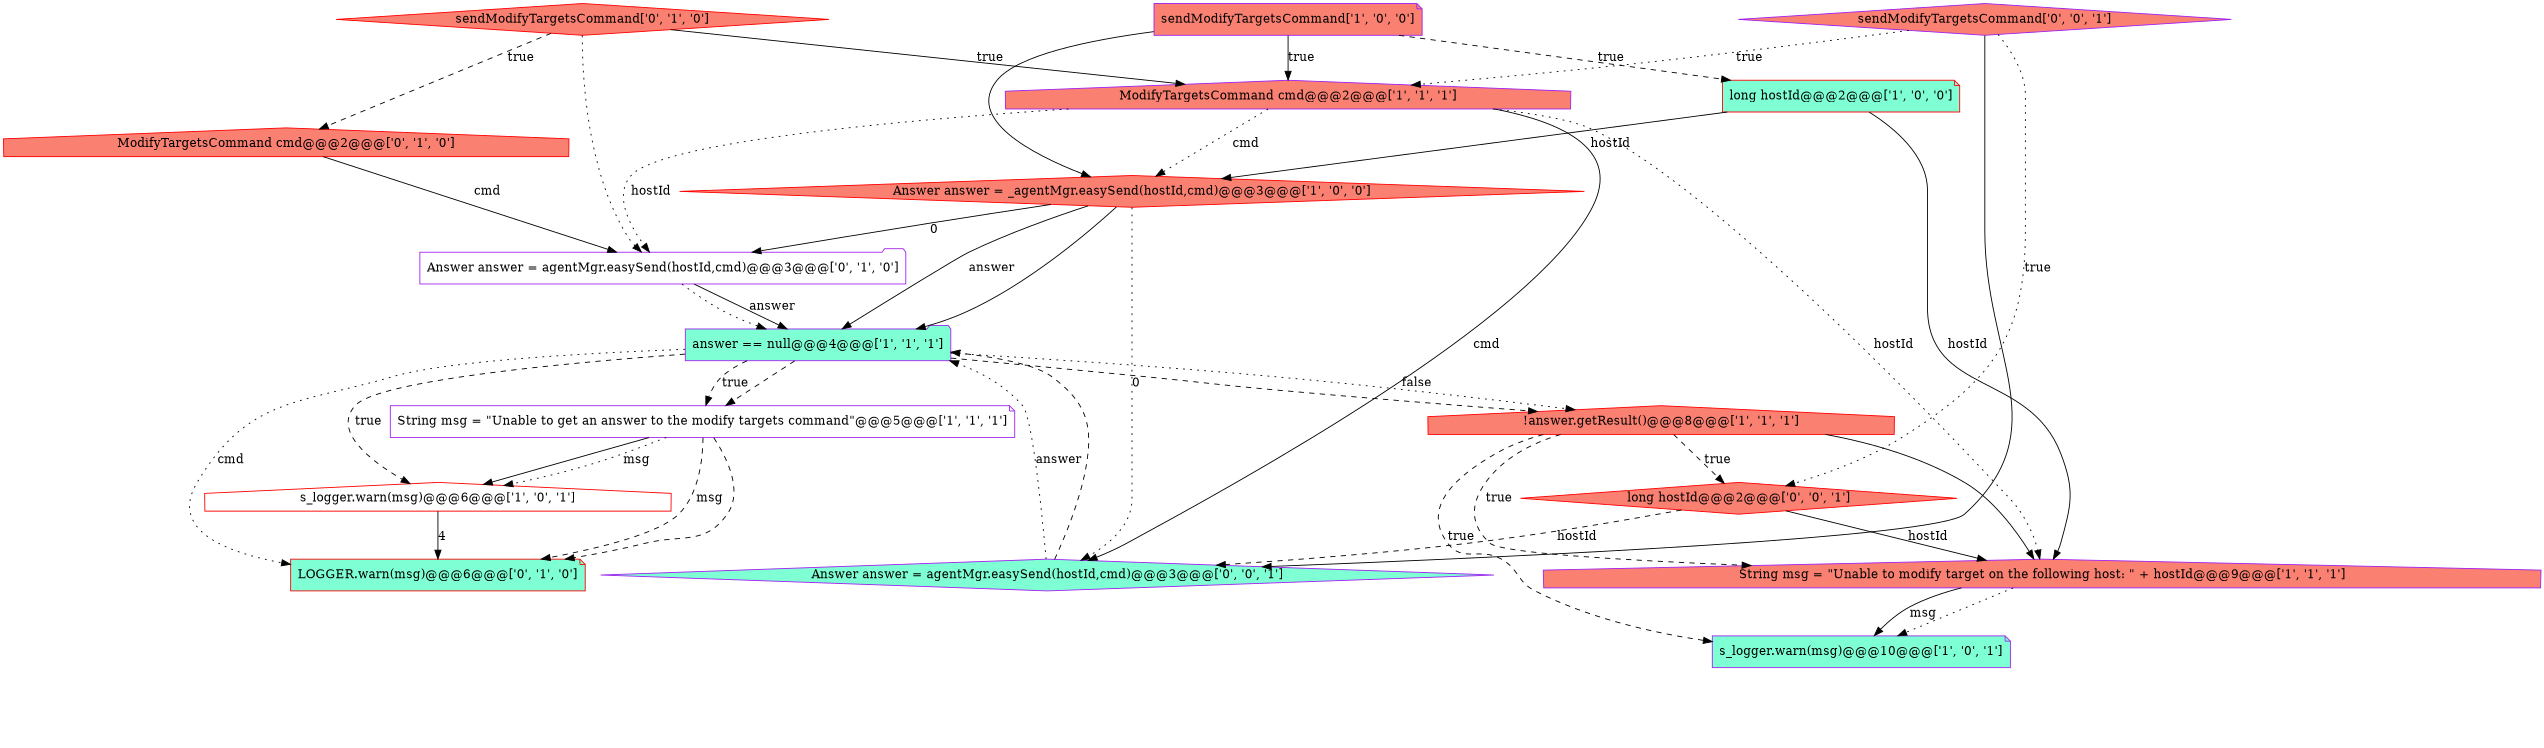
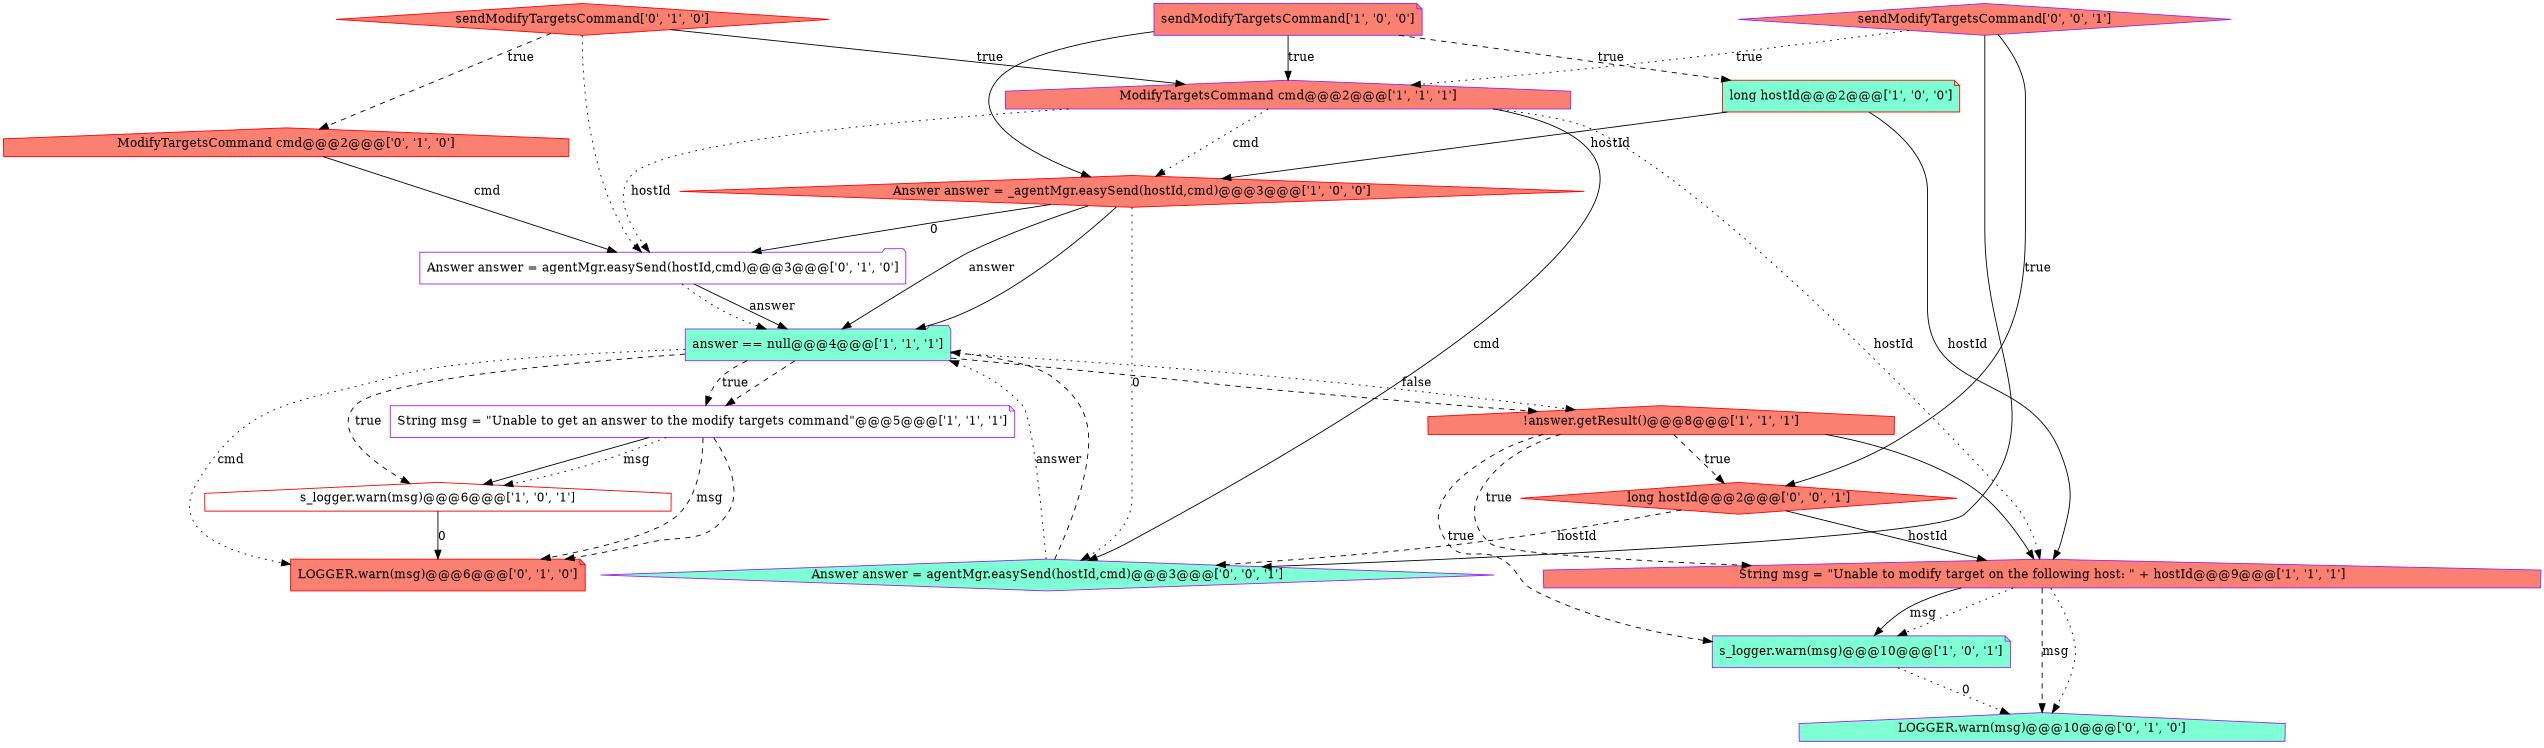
edge "sendModifyTargetsCommand['0', '0', '1']" -> "long hostId@@@2@@@['0', '0', '1']": style dotted -> solid
edge "s_logger.warn(msg)@@@6@@@['1', '0', '1']" -> "LOGGER.warn(msg)@@@6@@@['0', '1', '0']": label "4" -> "0"
node "LOGGER.warn(msg)@@@6@@@['0', '1', '0']": fillcolor aquamarine -> salmon
node "LOGGER.warn(msg)@@@10@@@['0', '1', '0']": added
